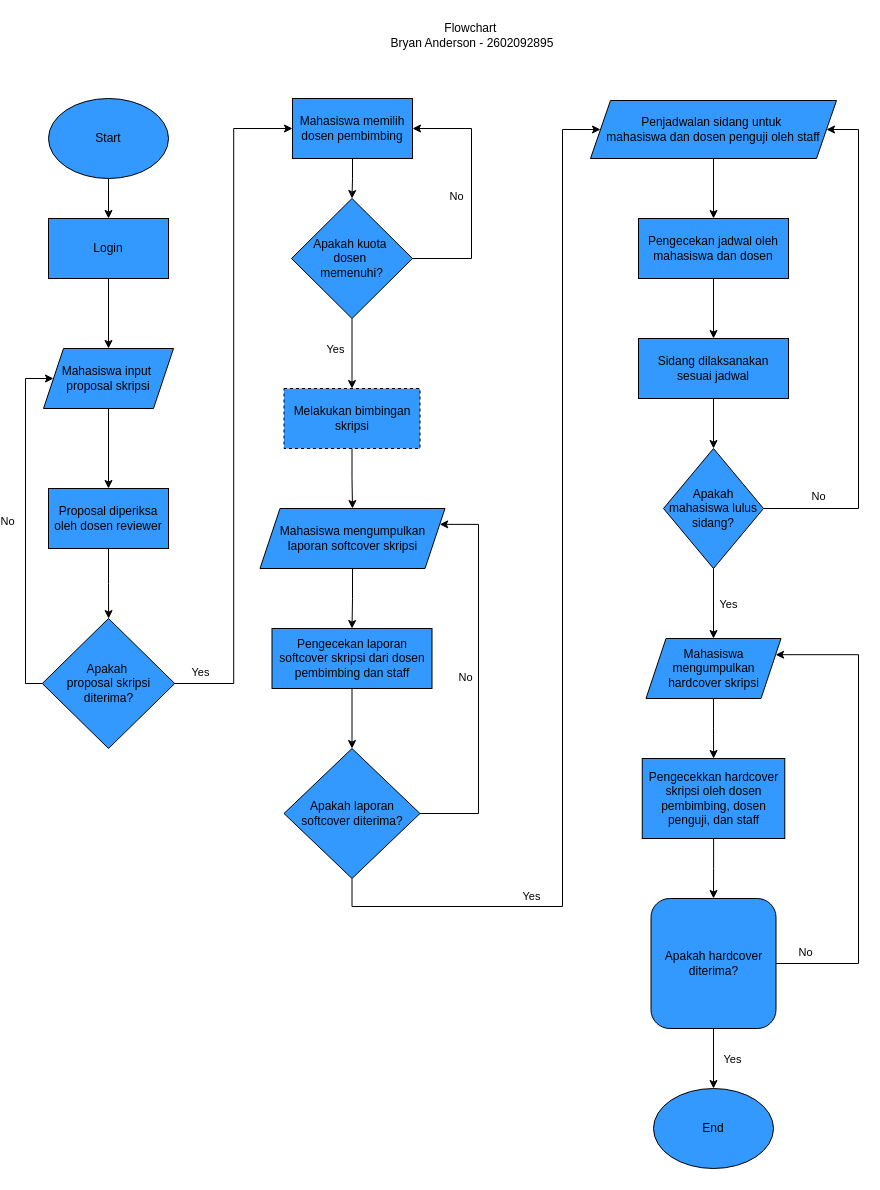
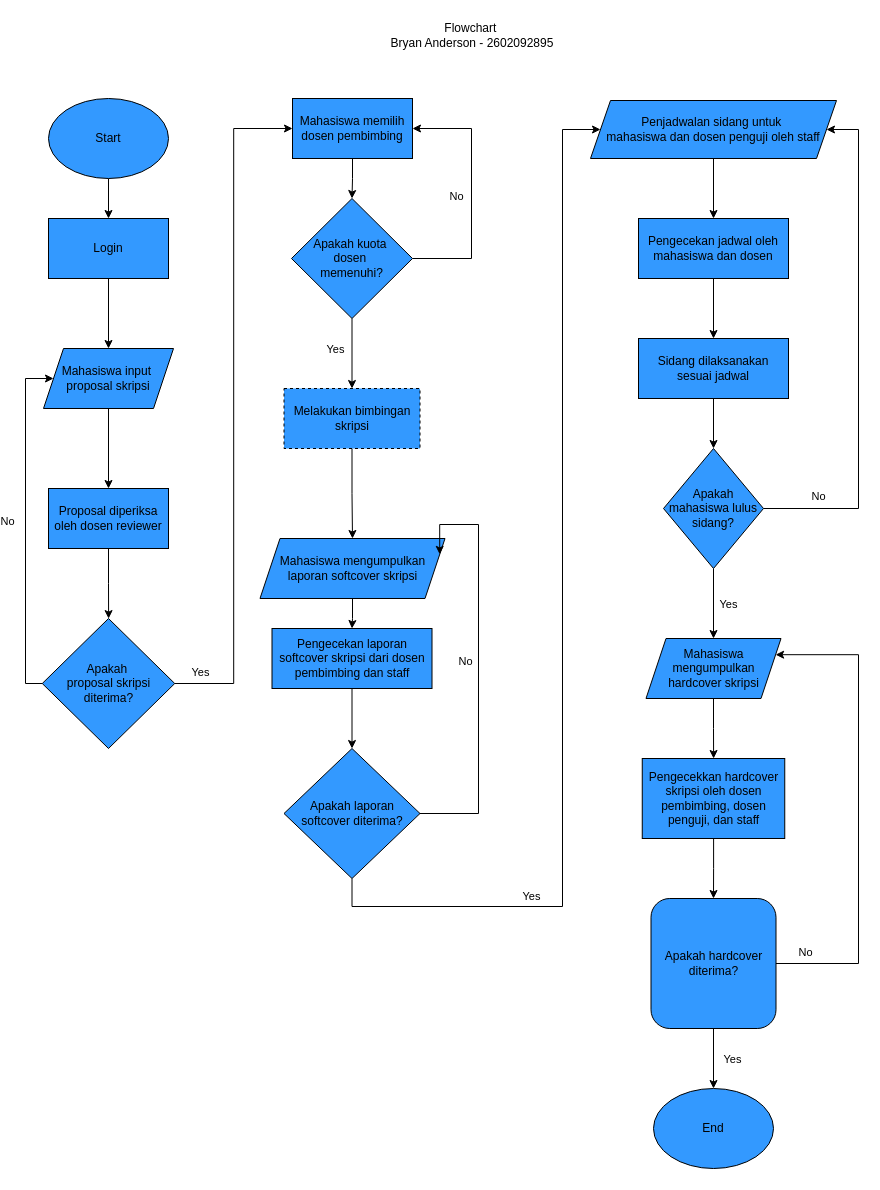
node "Mahasiswa mengumpulkan laporan softcover skripsi": moved (353, 539) -> (353, 569)
